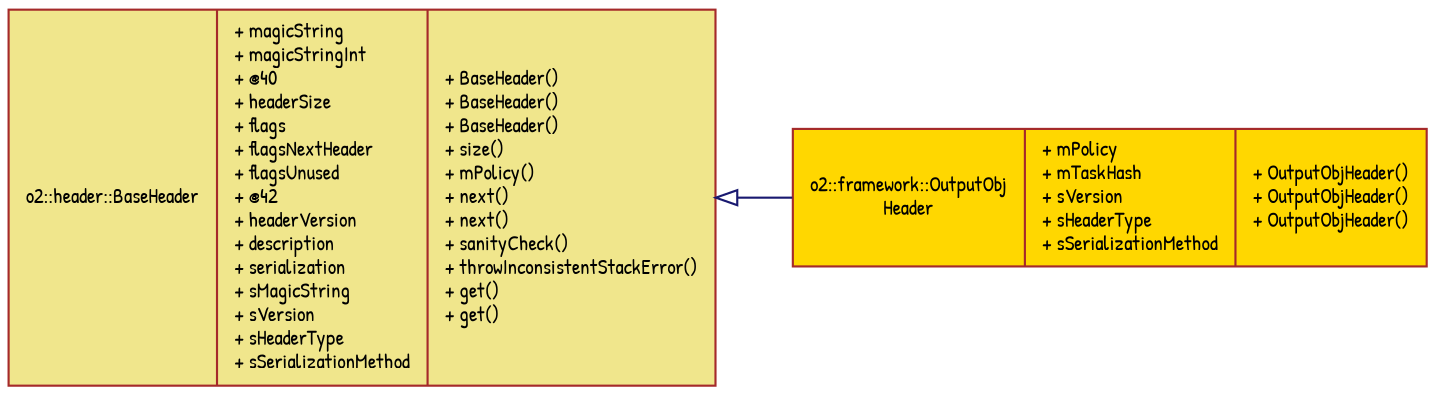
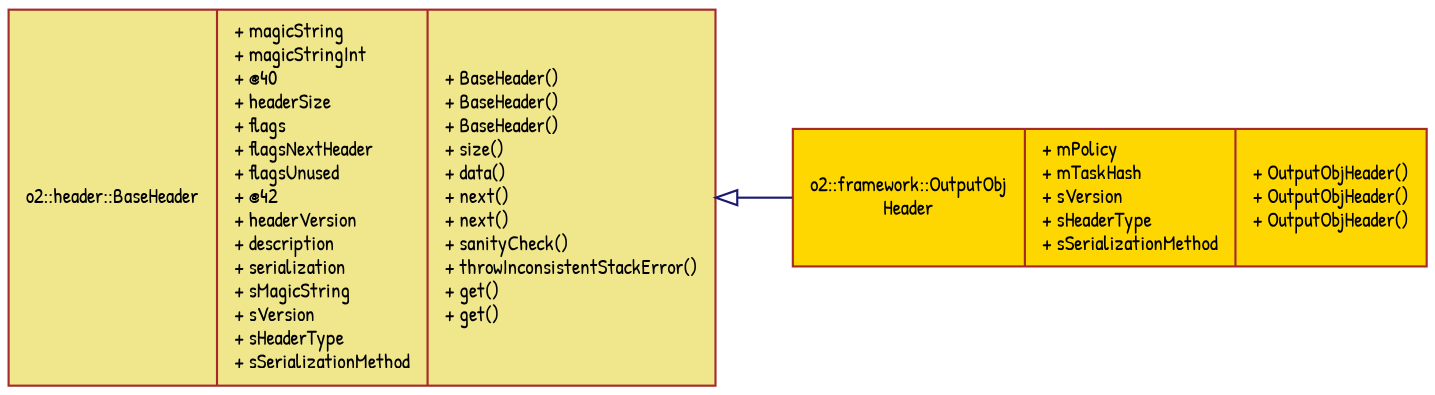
node "o2::header::BaseHeader": text "+ mPolicy()" -> "+ data()"
